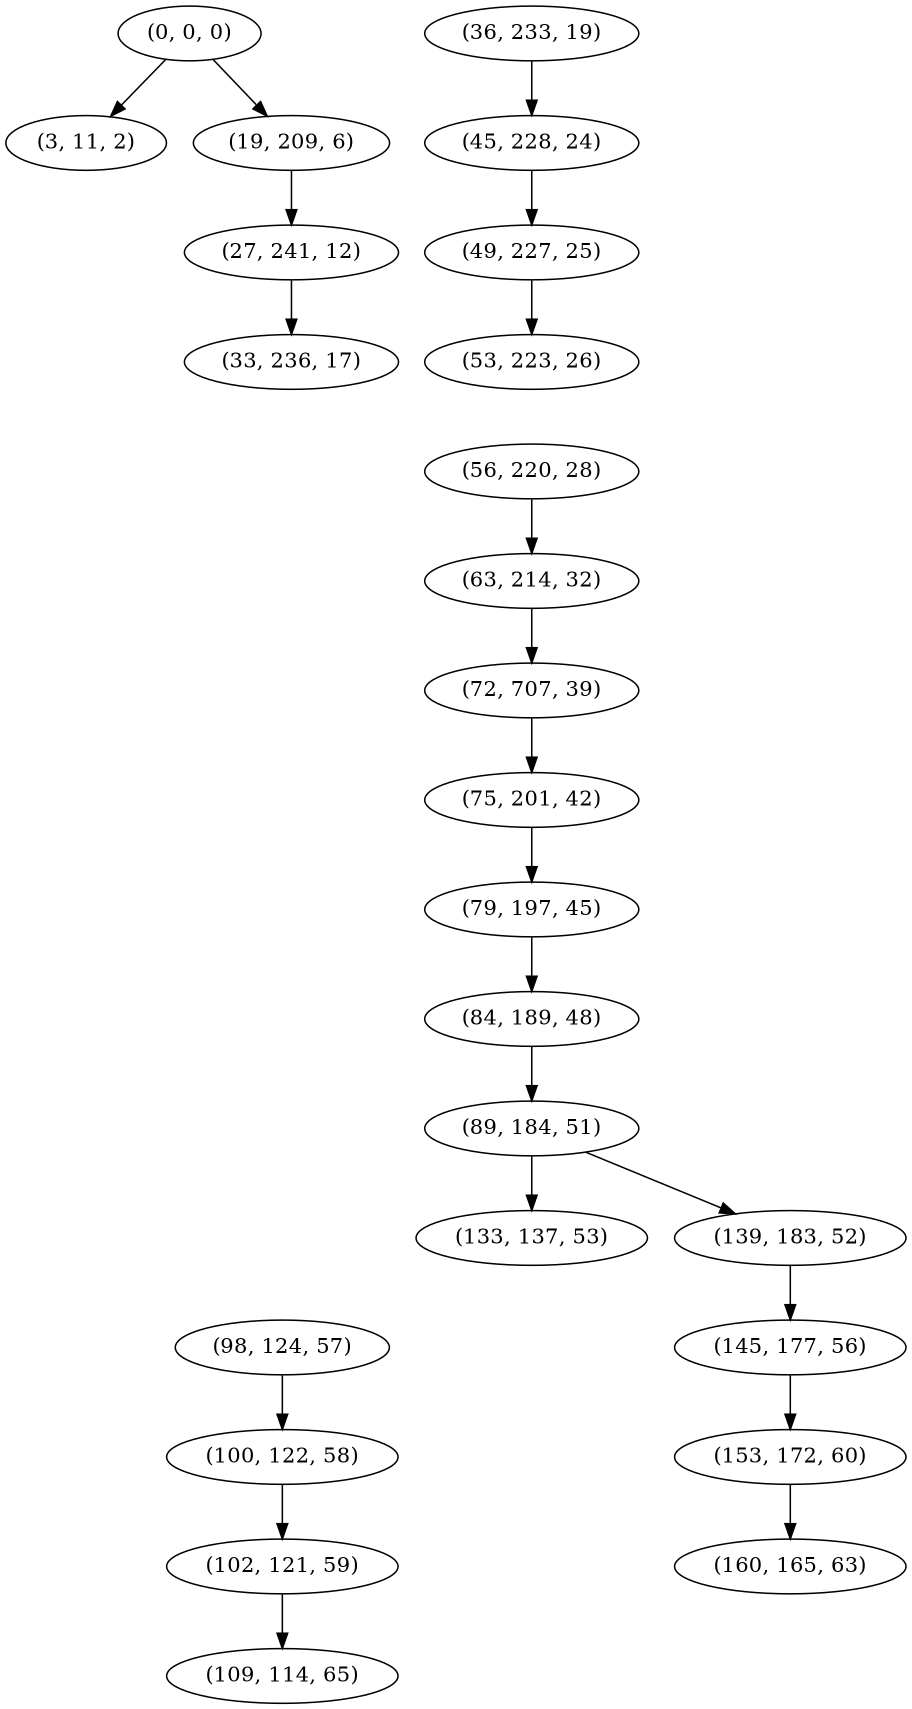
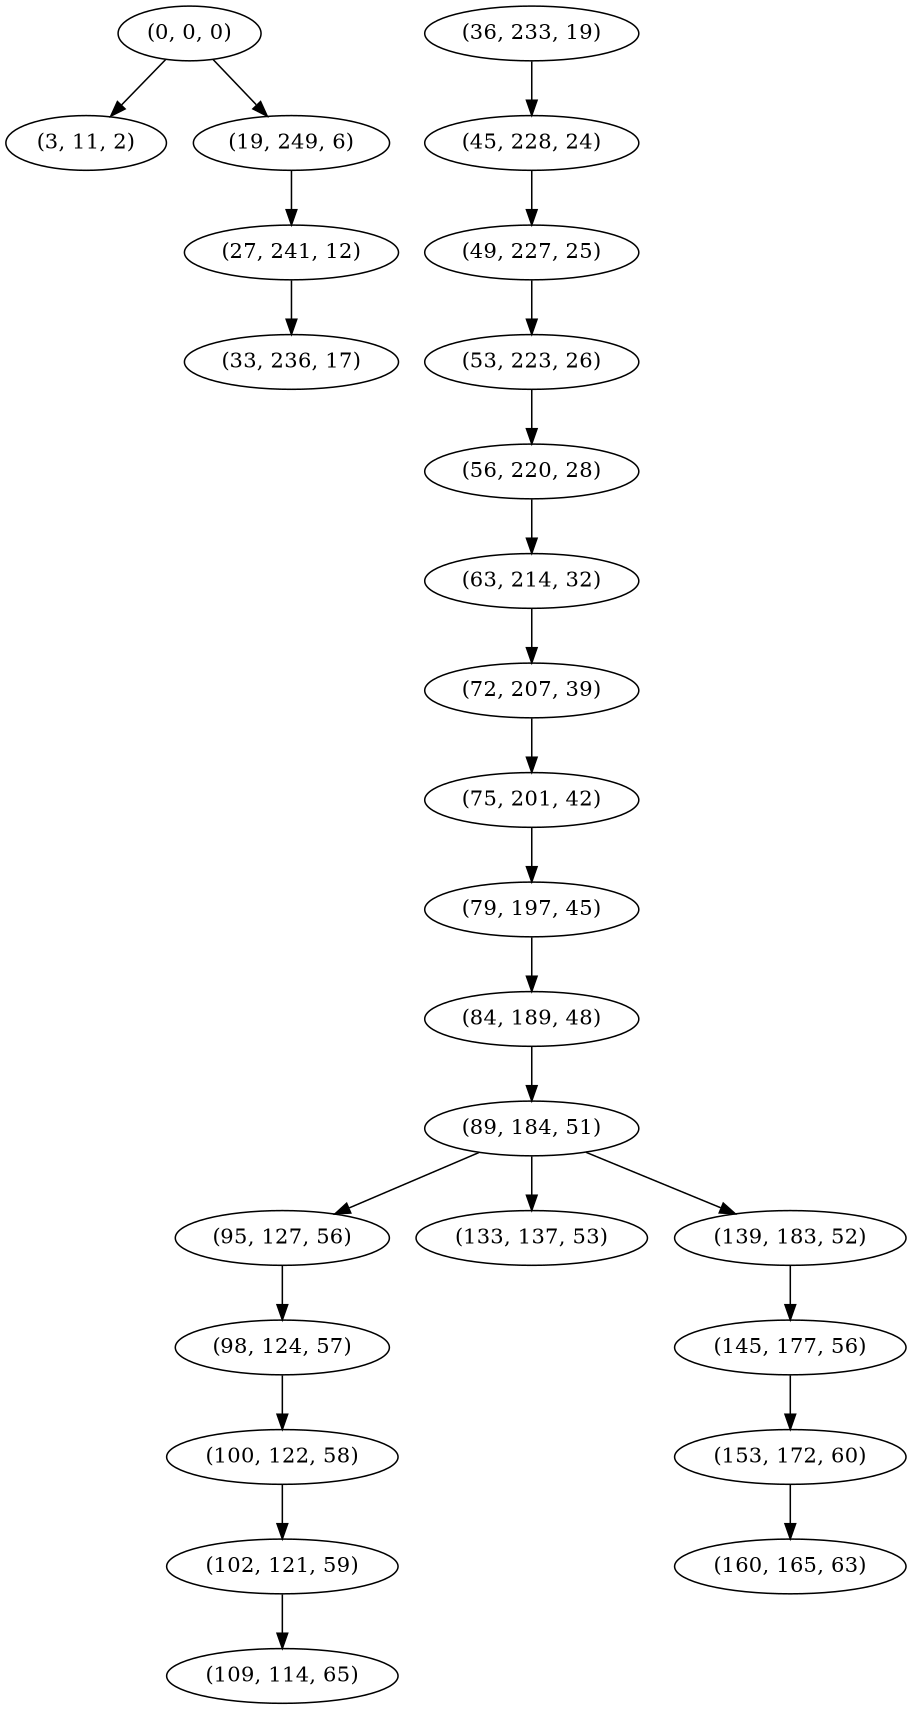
node "(19, 209, 6)": label "(19, 209, 6)" -> "(19, 249, 6)"
edge "(53, 223, 26)" -> "(56, 220, 28)": added
node "(72, 707, 39)": label "(72, 707, 39)" -> "(72, 207, 39)"
node "(95, 127, 56)": added
